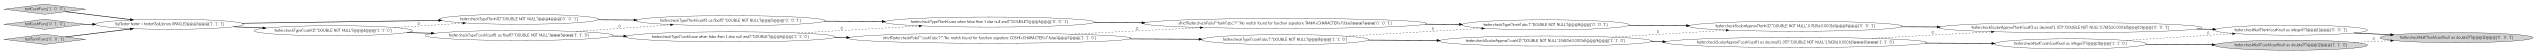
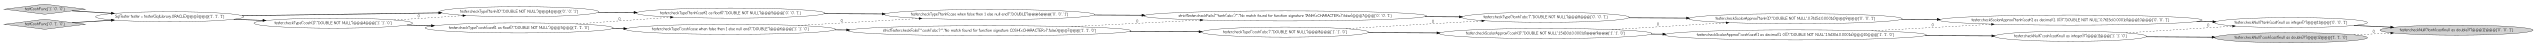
node "testTanhFunc['0', '0', '1']": removed
